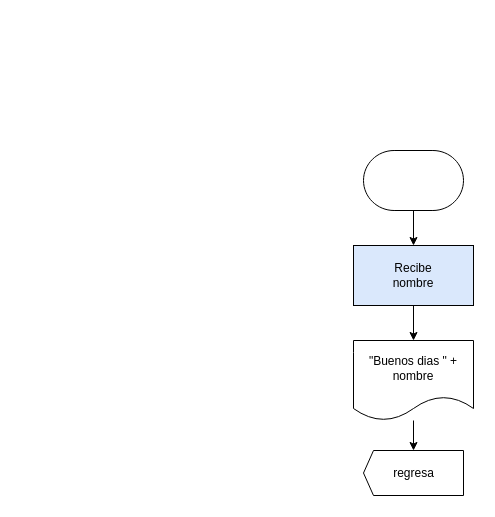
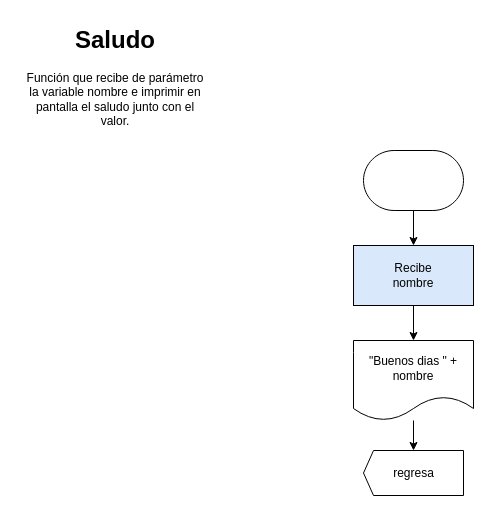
node "SaludoFunción que recibe de parámetro la variable nombre e imprimir en pantalla el saludo junto con el valor.": added
